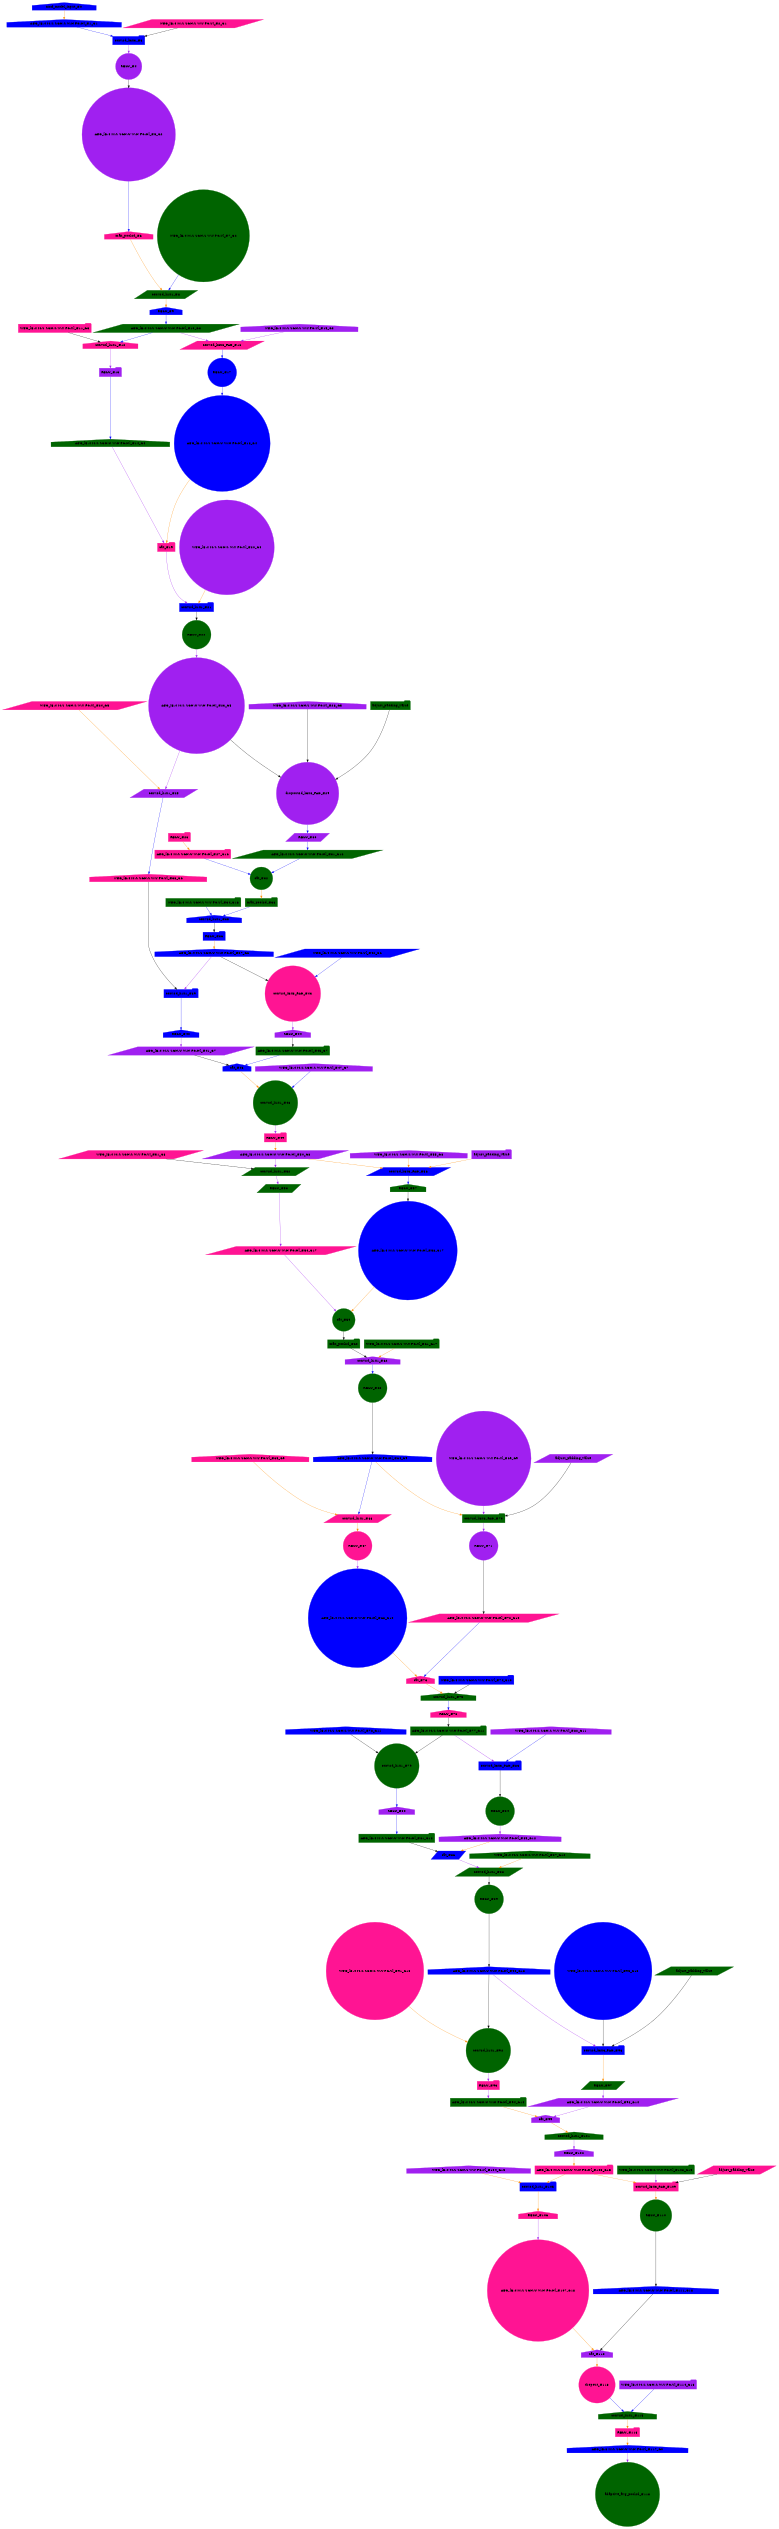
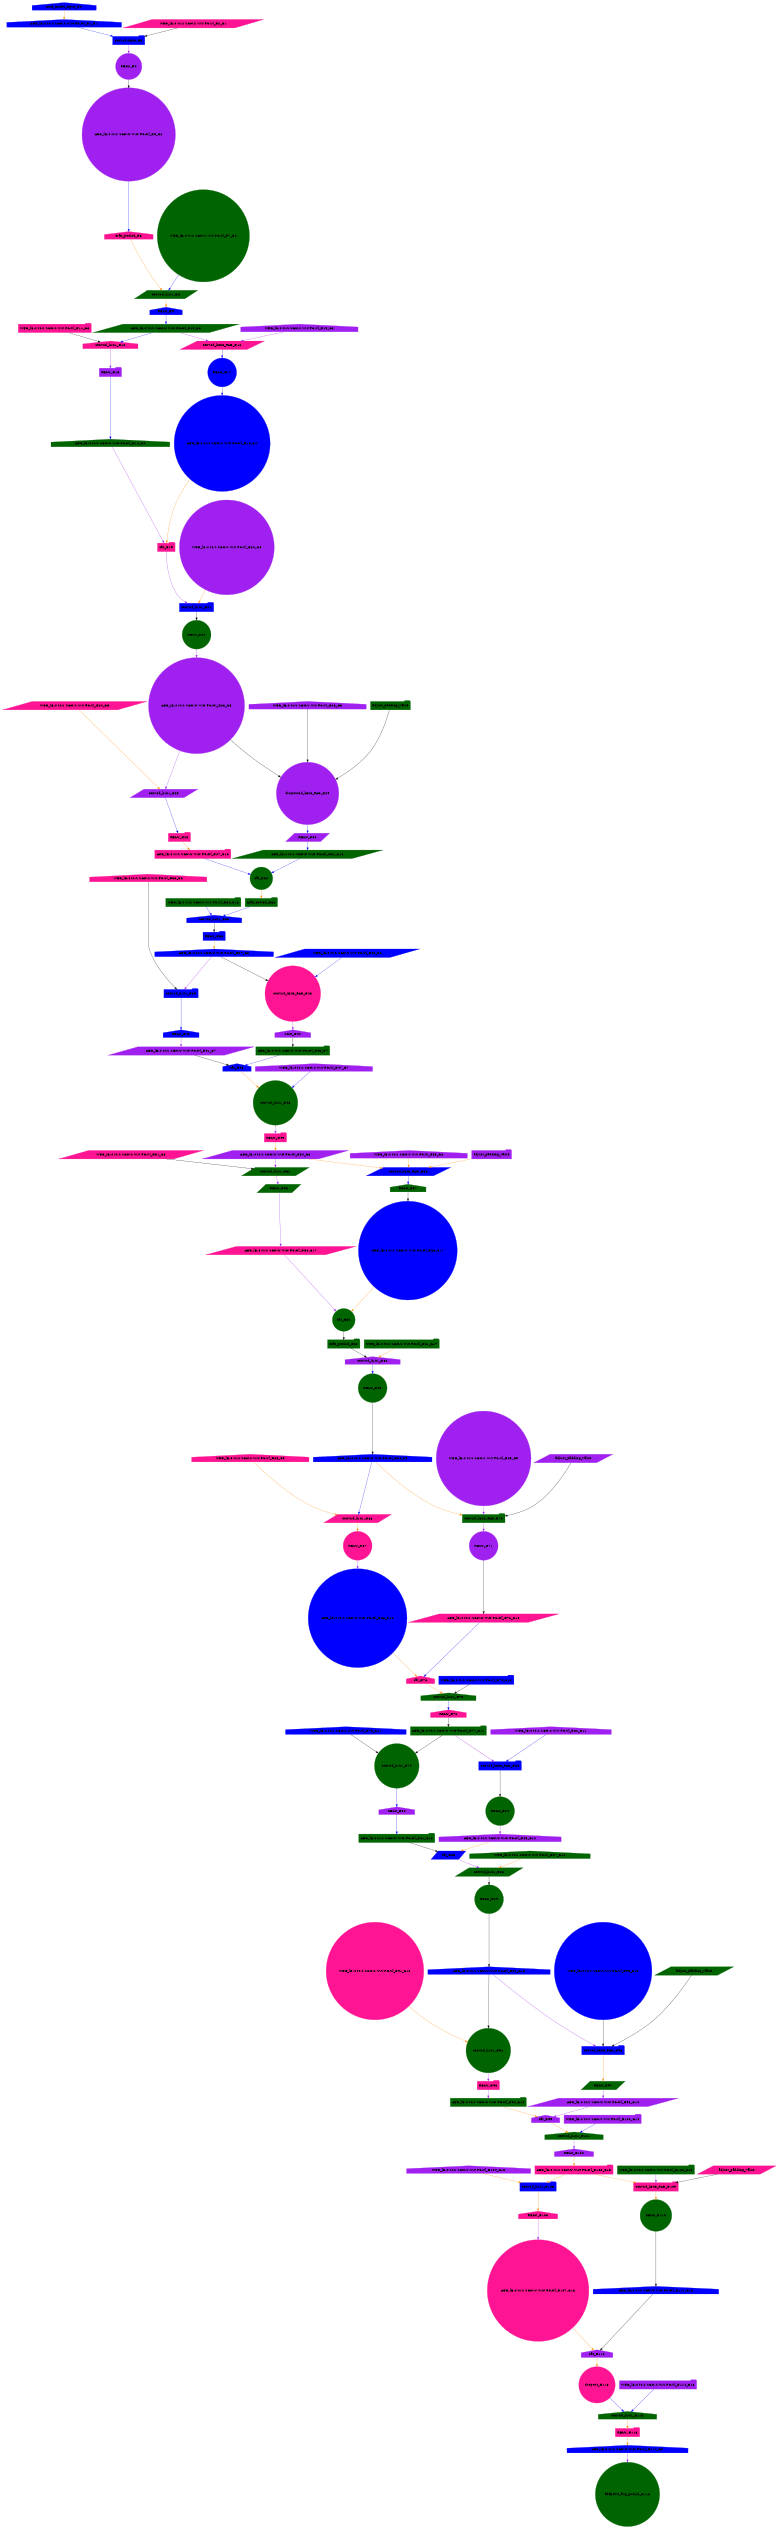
edge "conv2d_k1x1_#25" -> "WFQ_[B:4 M:S SGN:S W:Y PC:Y]_#38_G6": now "conv2d_k1x1_#25" -> "RELU_#26"
node "RELU_#44": label "RELU_#44" -> "SGN_#44"
node "WFQ_[B:4 M:S SGN:S W:Y PC:Y]_#100_G14": added
